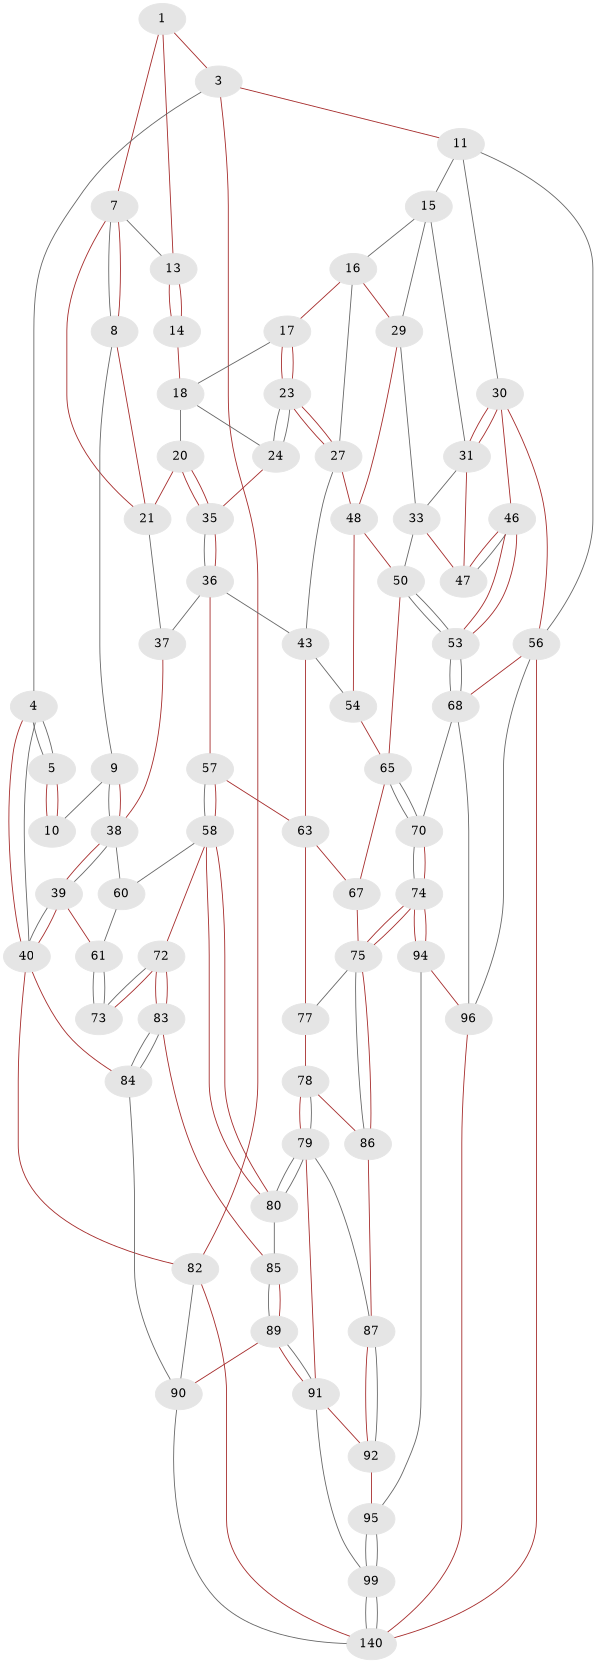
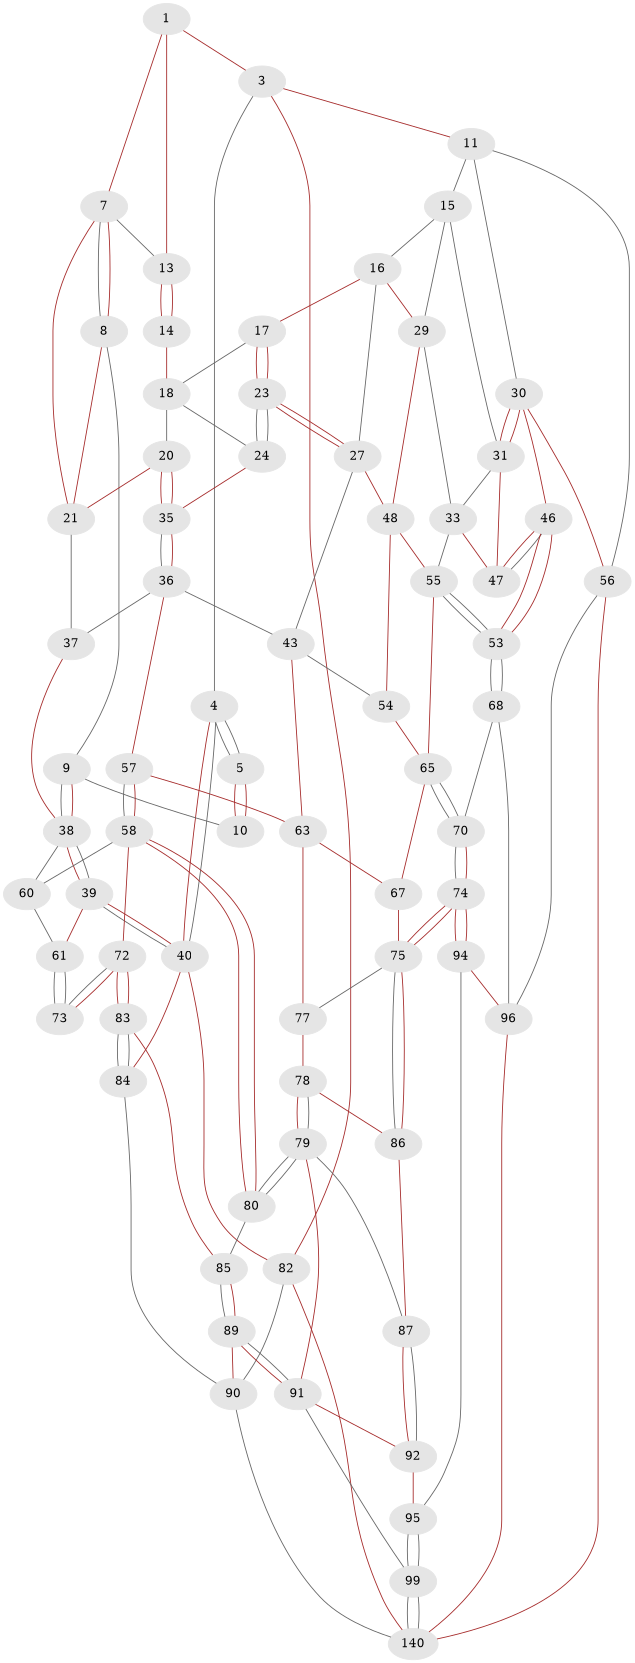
node "50": label "50" -> "55"
edge "56" -- "68": removed
